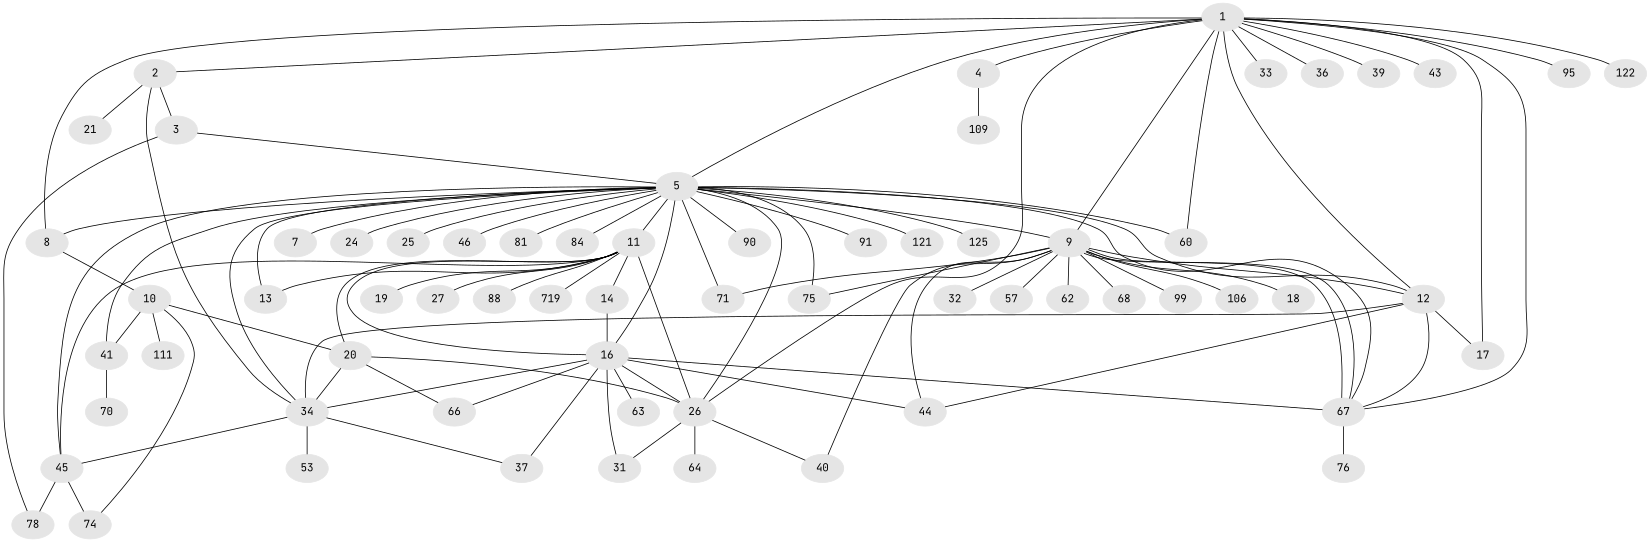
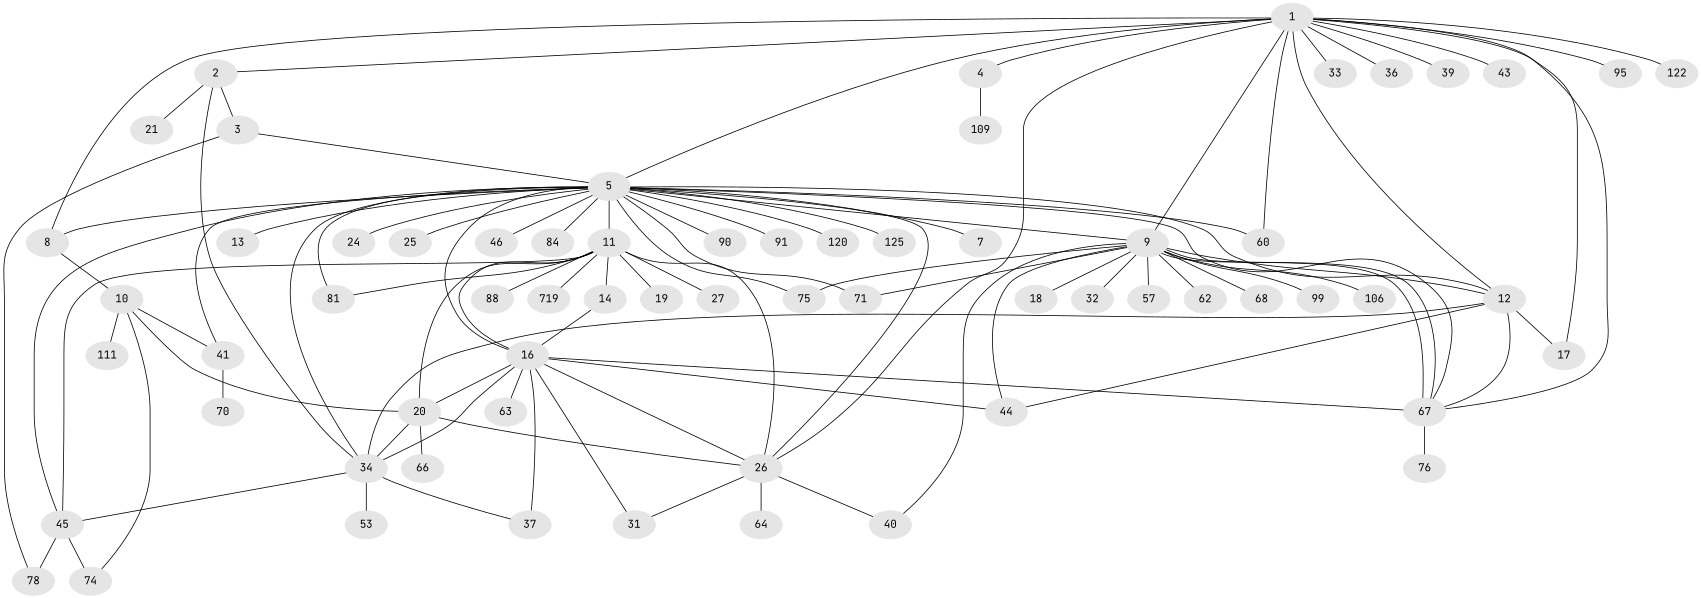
node "121": label "121" -> "120"
edge "11" -- "13": now "11" -- "81"
edge "16" -- "66": now "16" -- "20"
